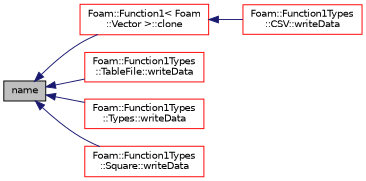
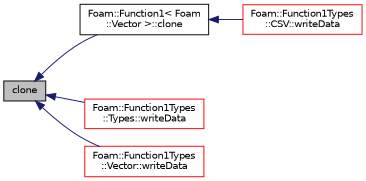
node "Foam::Function1< Foam ::Vector >::clone": color red -> black
node "Foam::Function1Types ::TableFile::writeData": removed
node "name": label "name" -> "clone"
node "Foam::Function1Types ::Square::writeData": label "Foam::Function1Types ::Square::writeData" -> "Foam::Function1Types ::Vector::writeData"
